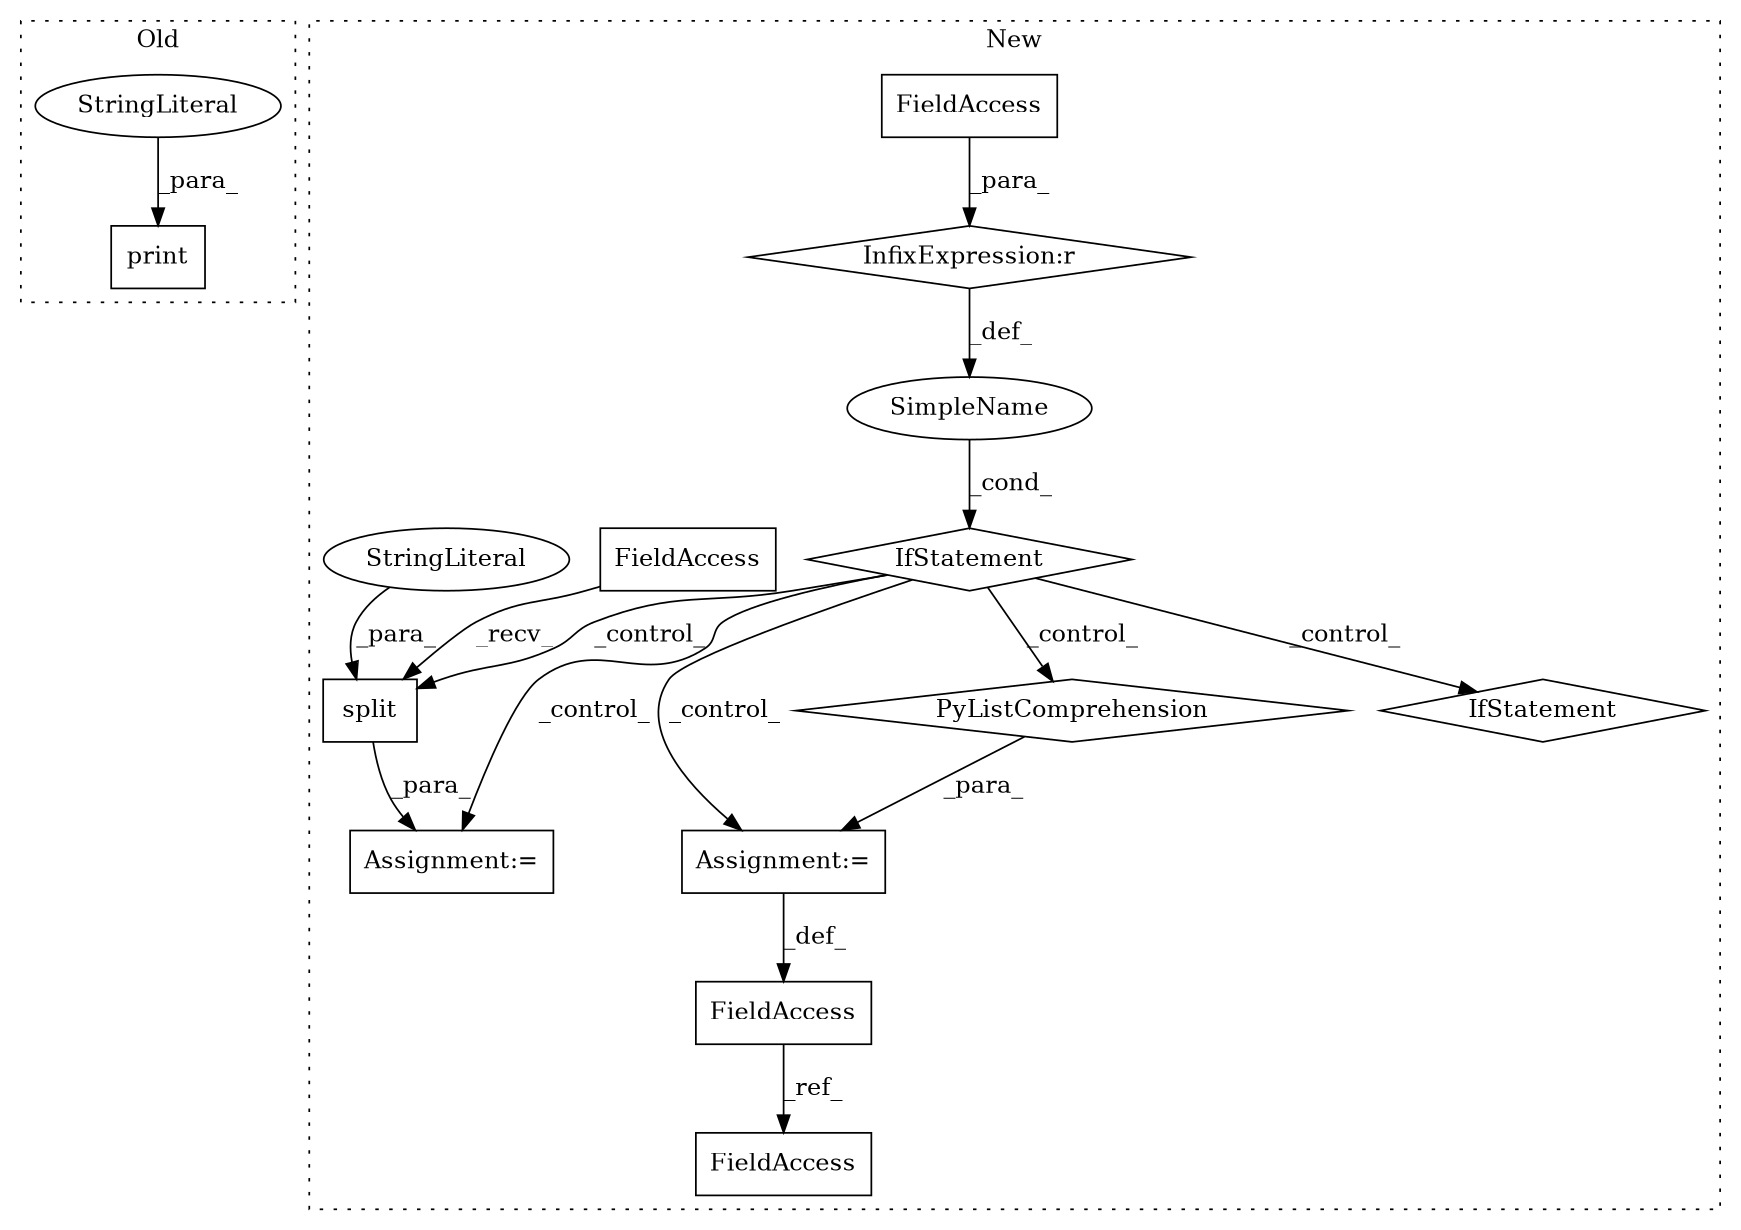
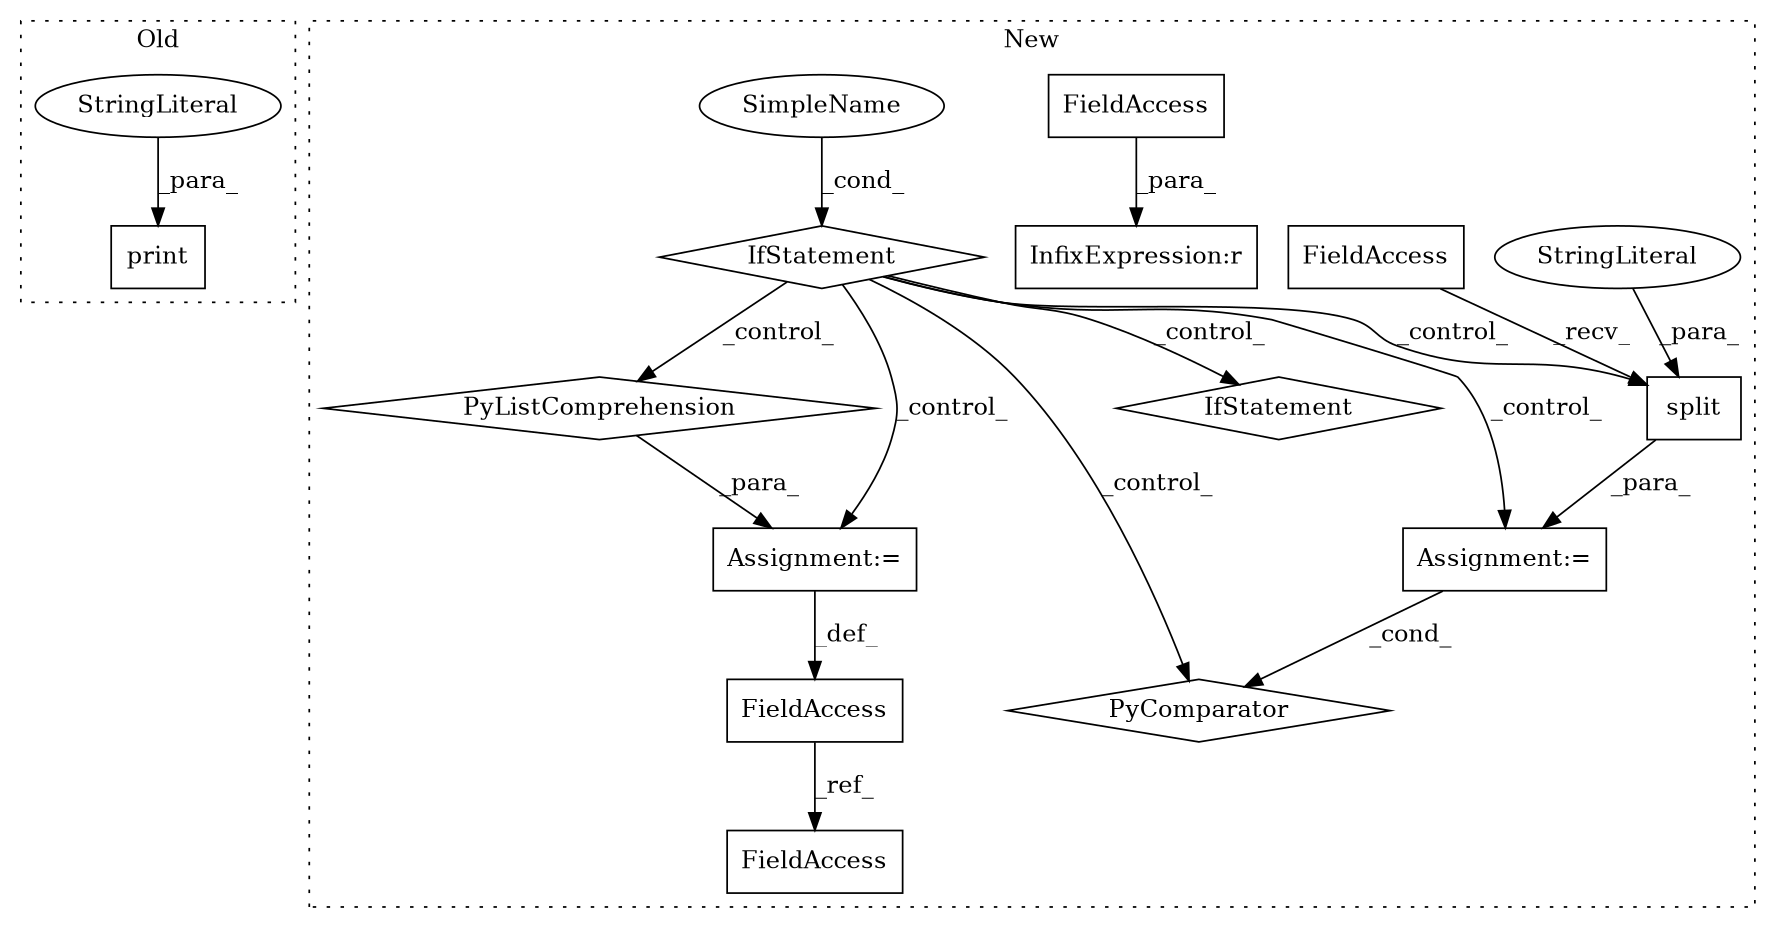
node "InfixExpression:r": shape diamond -> box
edge "InfixExpression:r" -> "SimpleName": removed, label "_def_"
node "PyComparator": added
